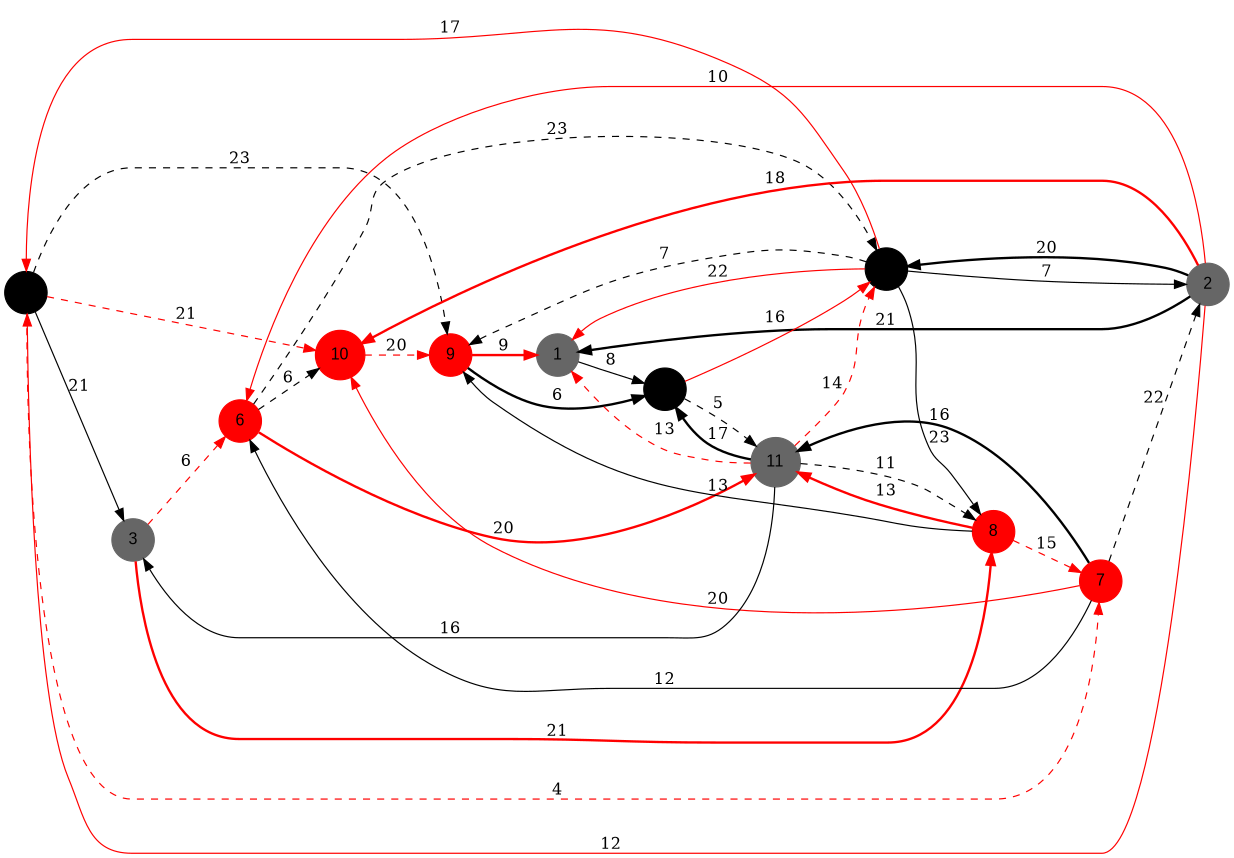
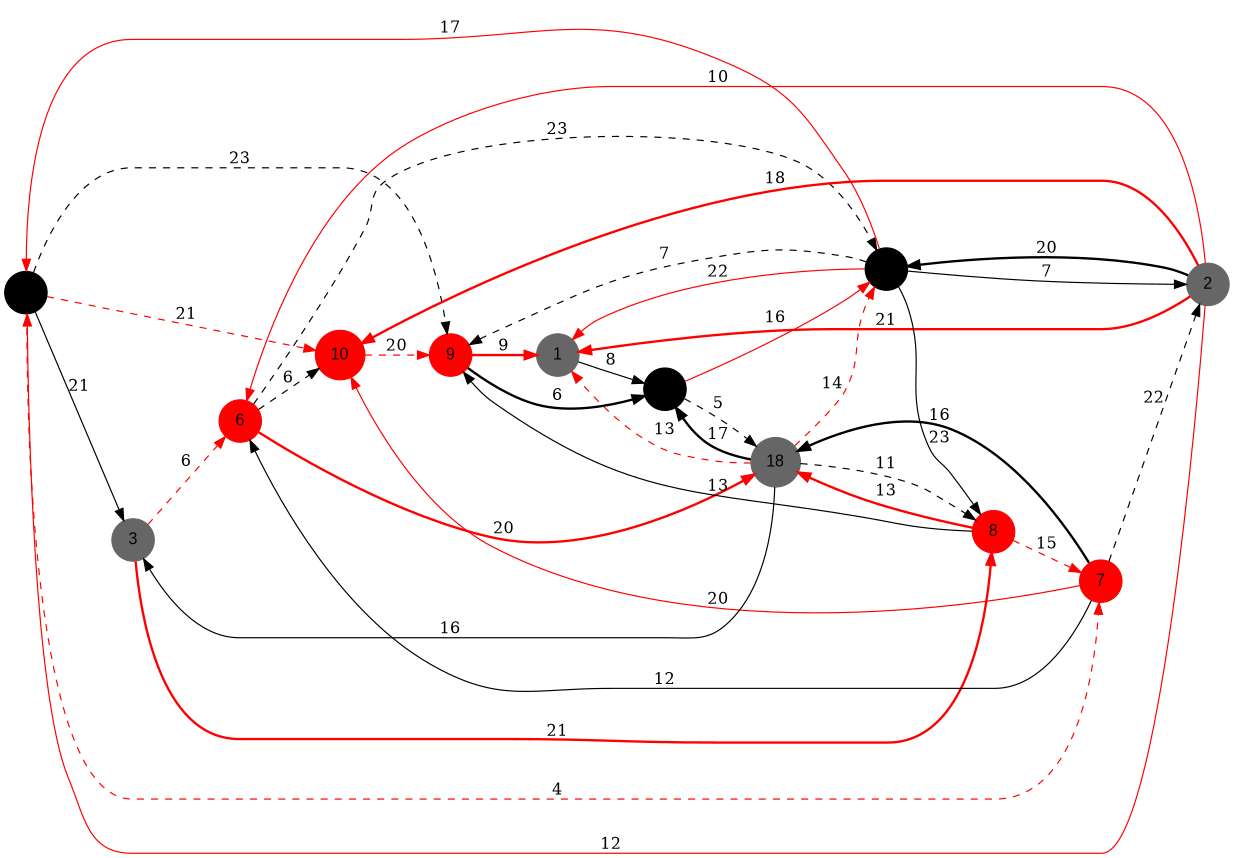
edge "2" -> "1": color black -> red
node "11": label "11" -> "18"
